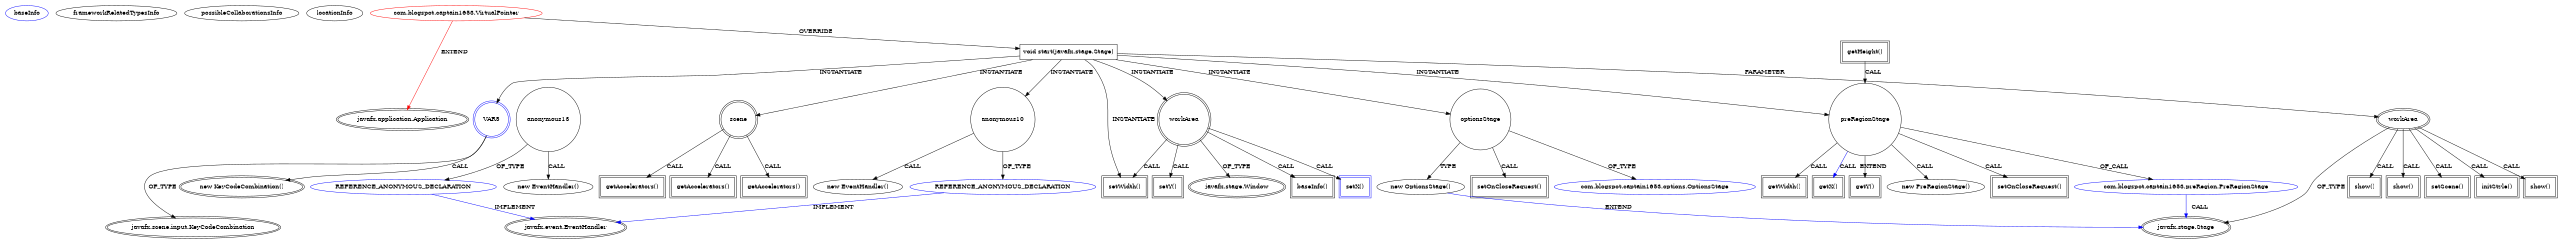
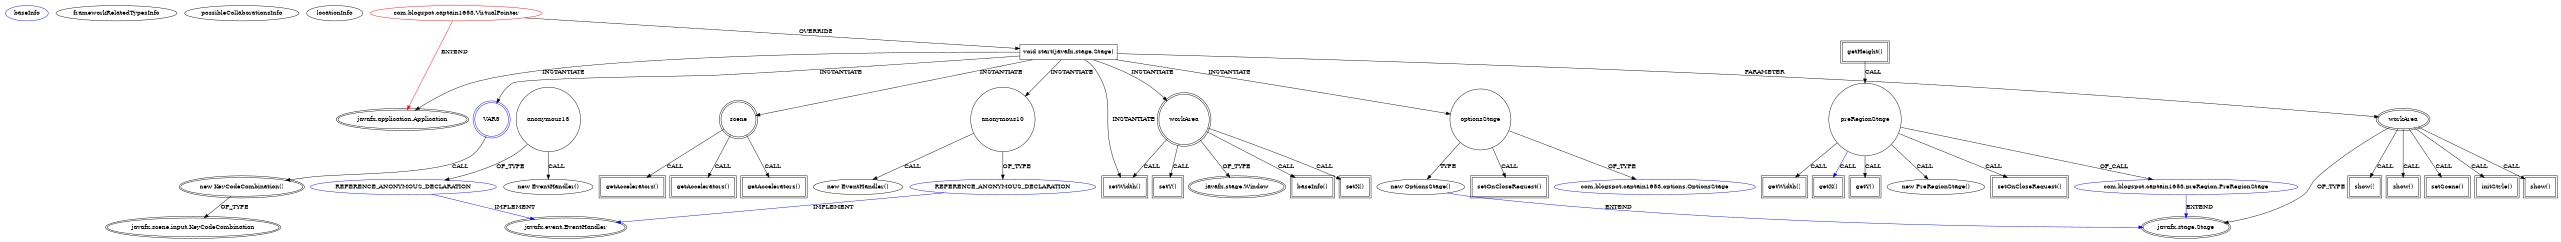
edge "void start(javafx.stage.Stage)" -> "preRegionStage": now "void start(javafx.stage.Stage)" -> "javafx.application.Application"
edge "VAR5" -> "javafx.scene.input.KeyCodeCombination": now "new KeyCodeCombination()" -> "javafx.scene.input.KeyCodeCombination"
edge "preRegionStage" -> "getY()": label "EXTEND" -> "CALL"
node "setX()": color blue -> black
edge "com.blogspot.captain1653.preRegion.PreRegionStage" -> "javafx.stage.Stage": label "CALL" -> "EXTEND"
